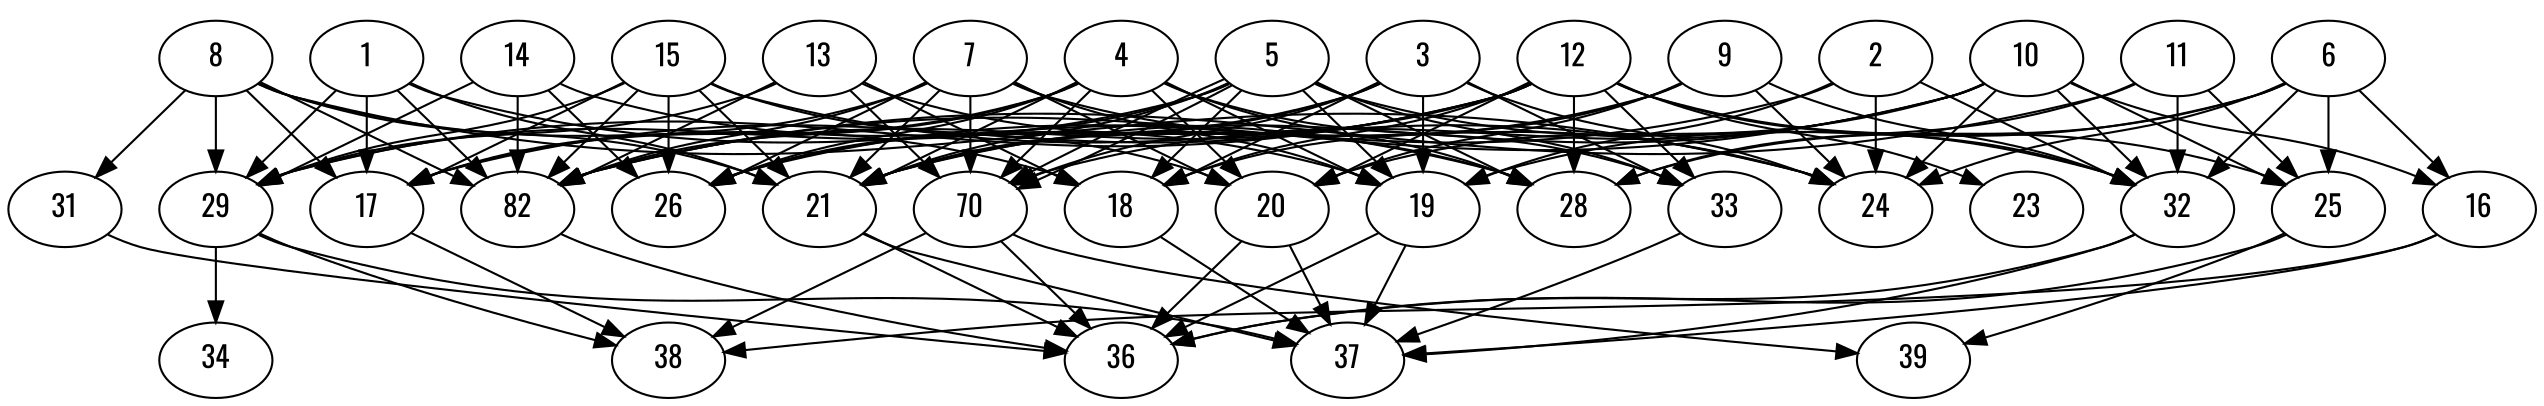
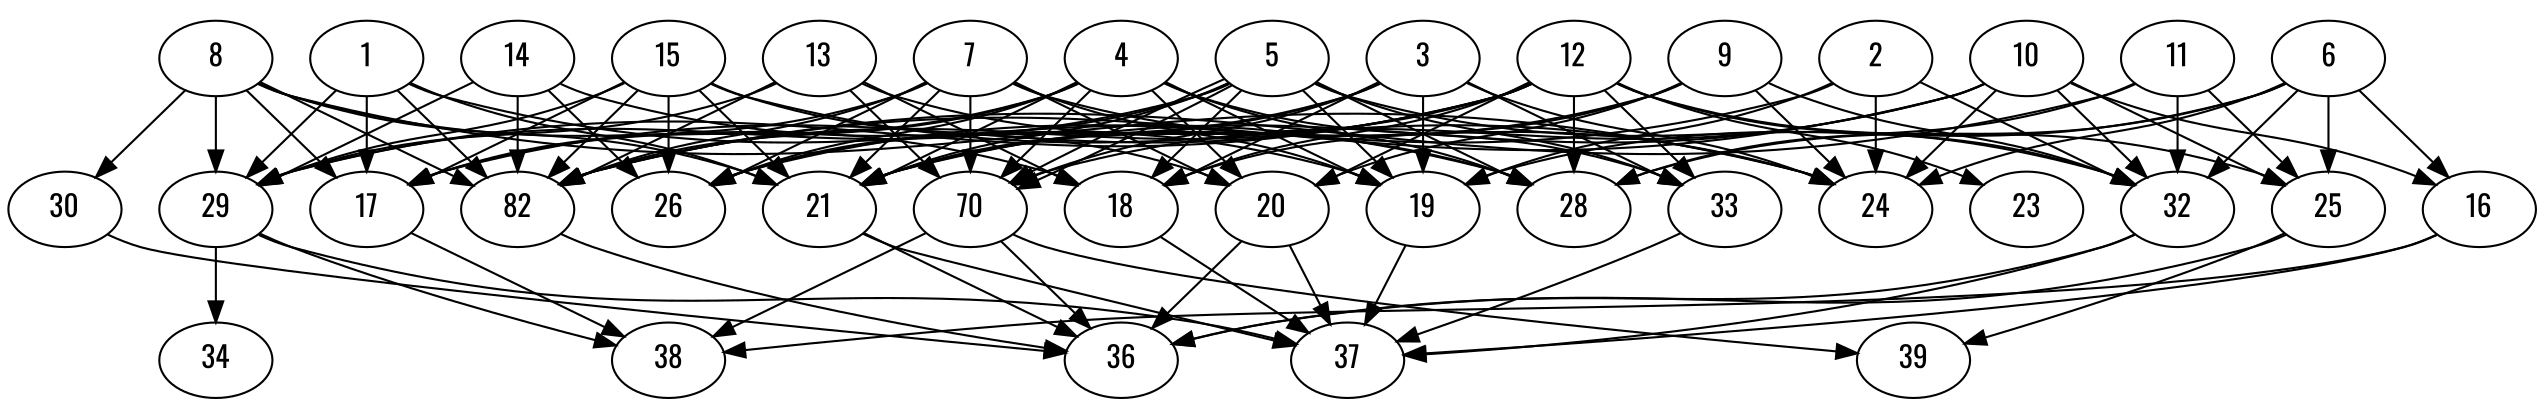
edge "10" -> "20": removed
node "31": label "31" -> "30"
edge "19" -> "36": removed
